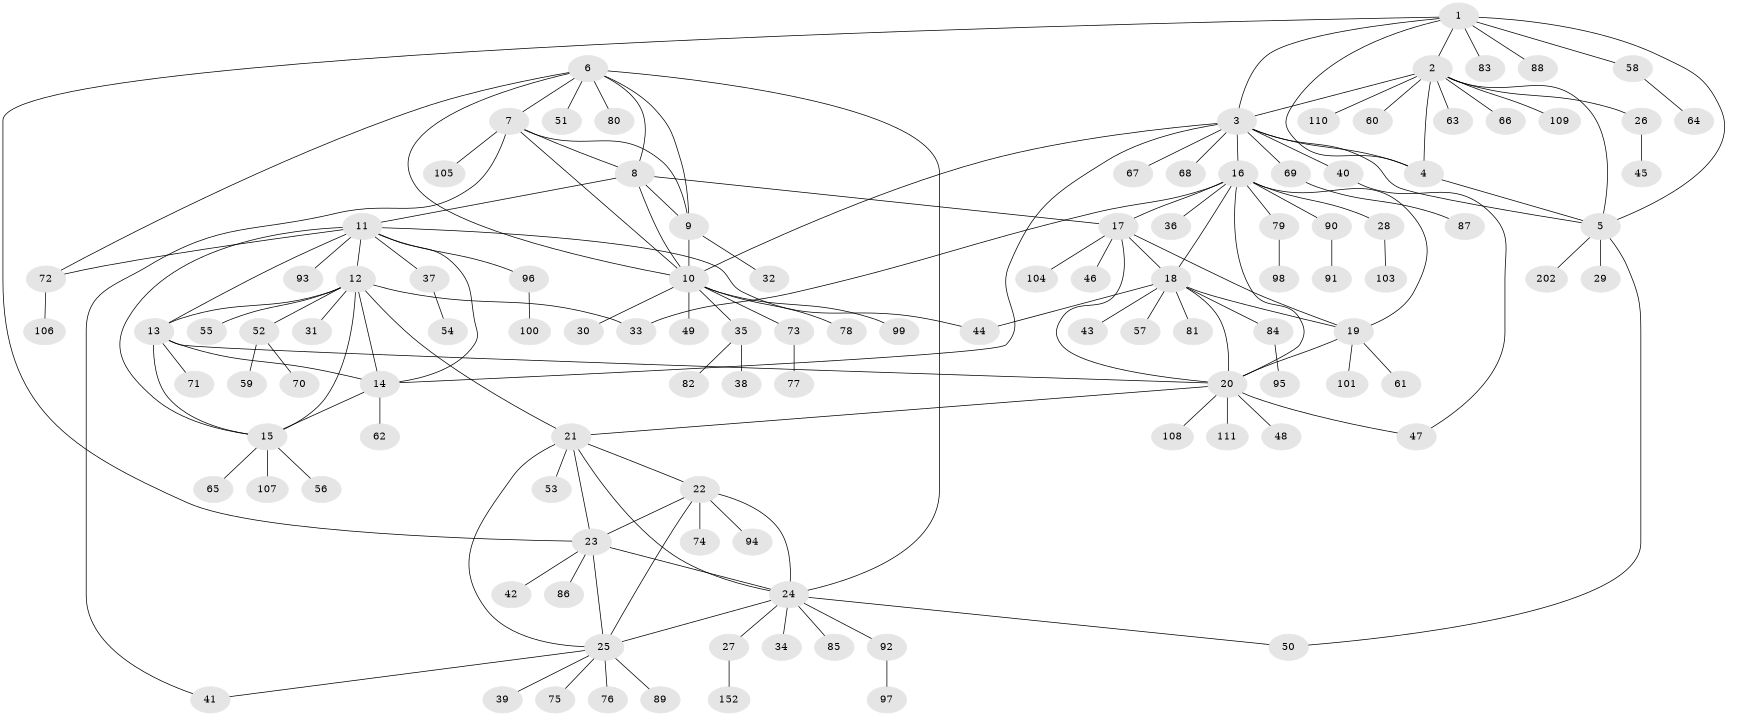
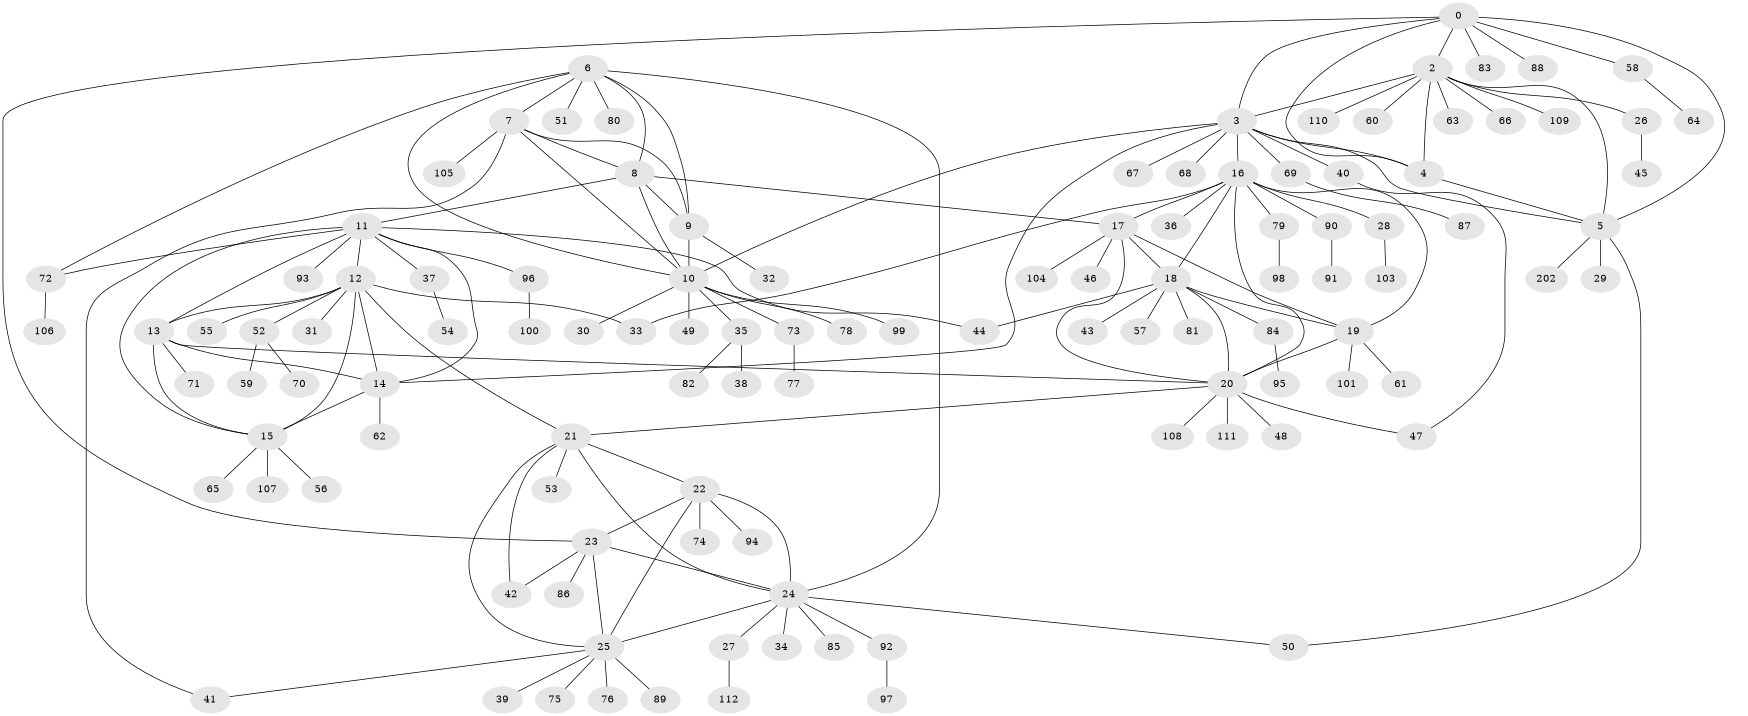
node "1": label "1" -> "0"
edge "21" -- "23": now "21" -- "42"
node "152": label "152" -> "112"
